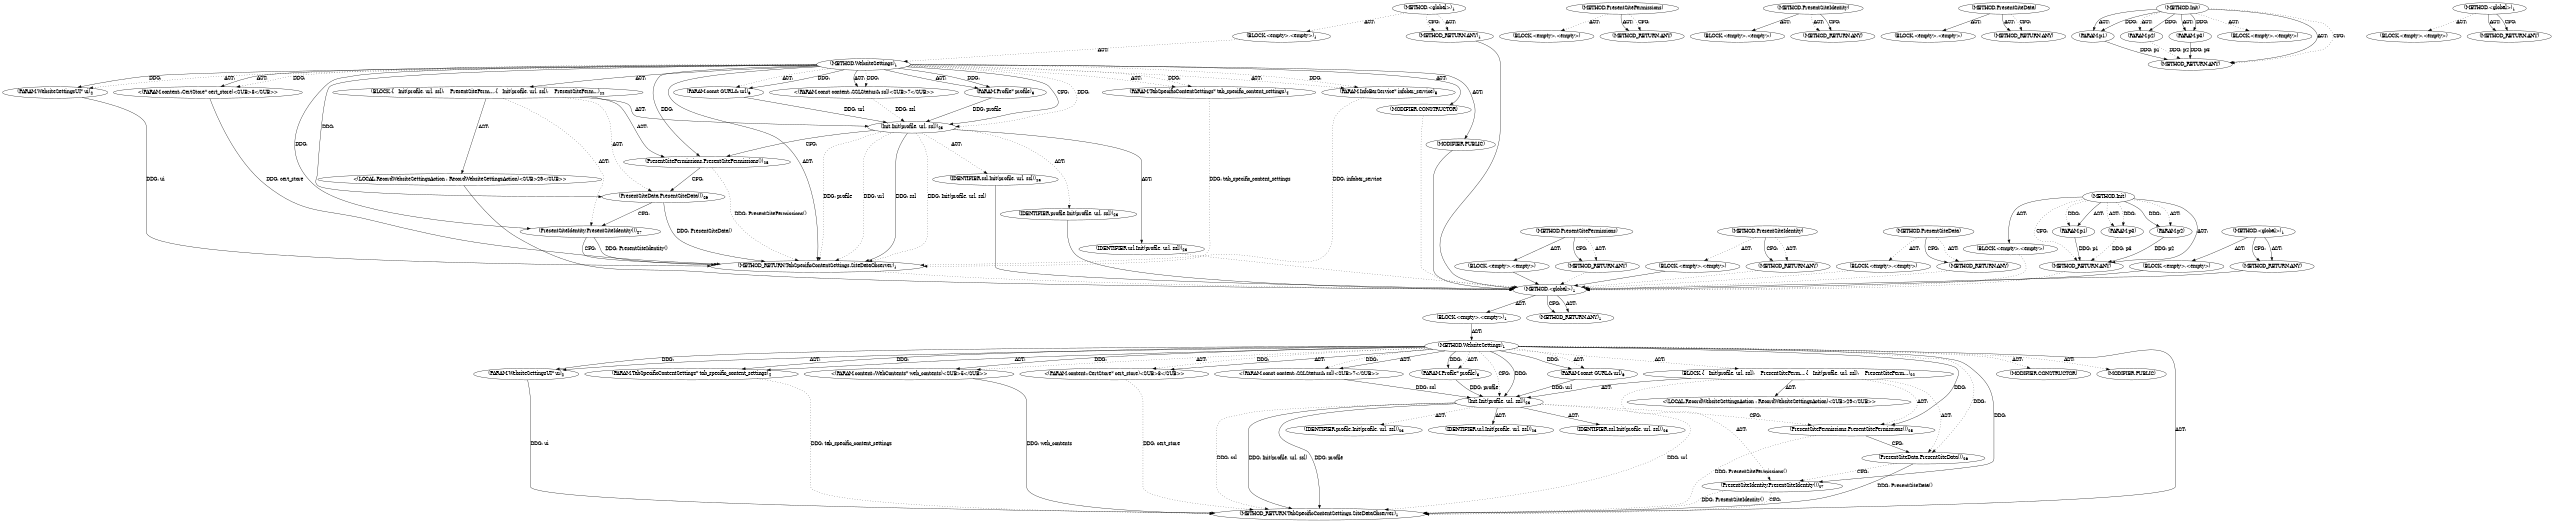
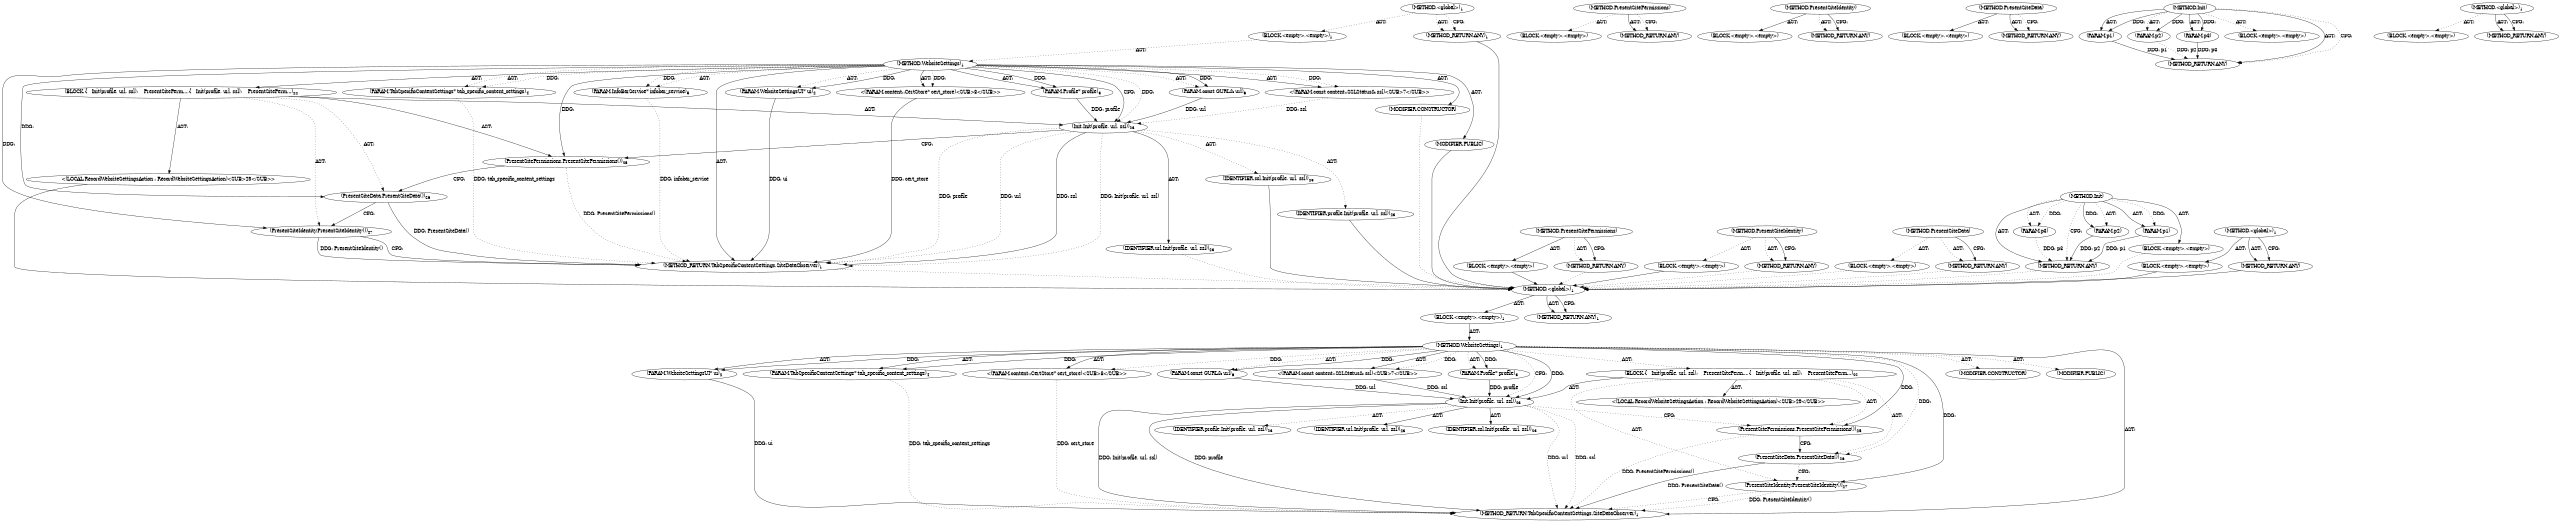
node "<(PARAM,content::WebContents* web_contents)<SUB>5</SUB>>": removed
